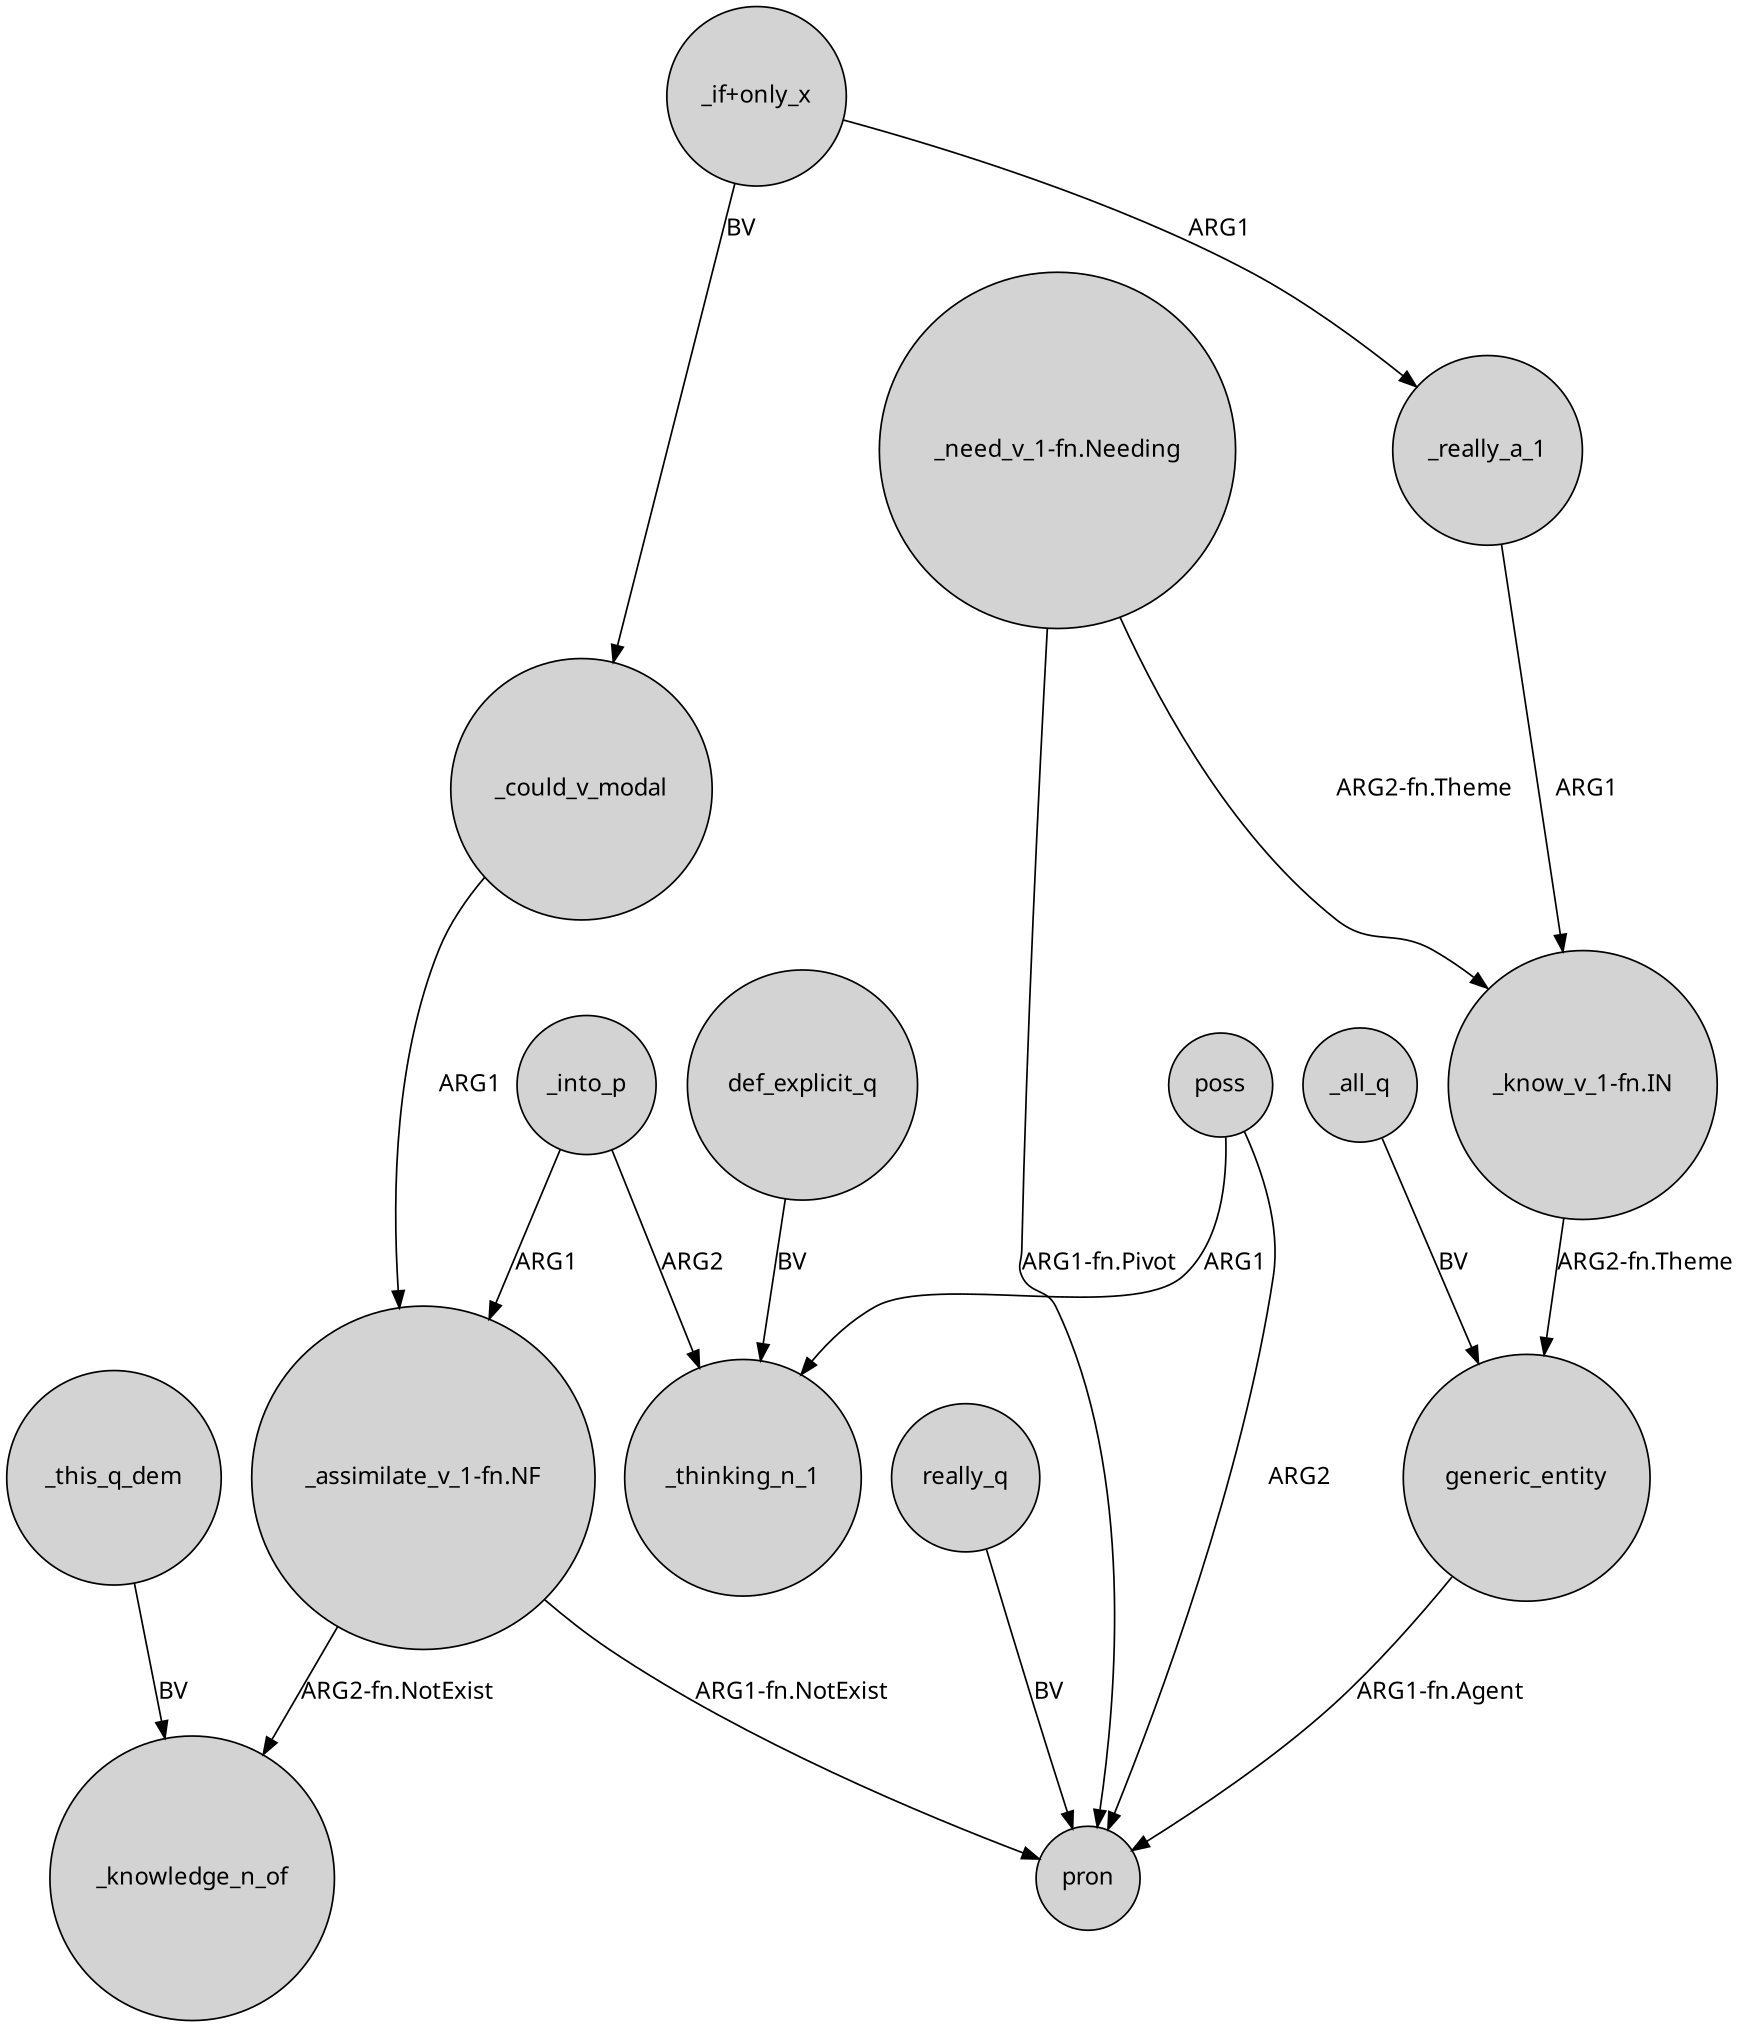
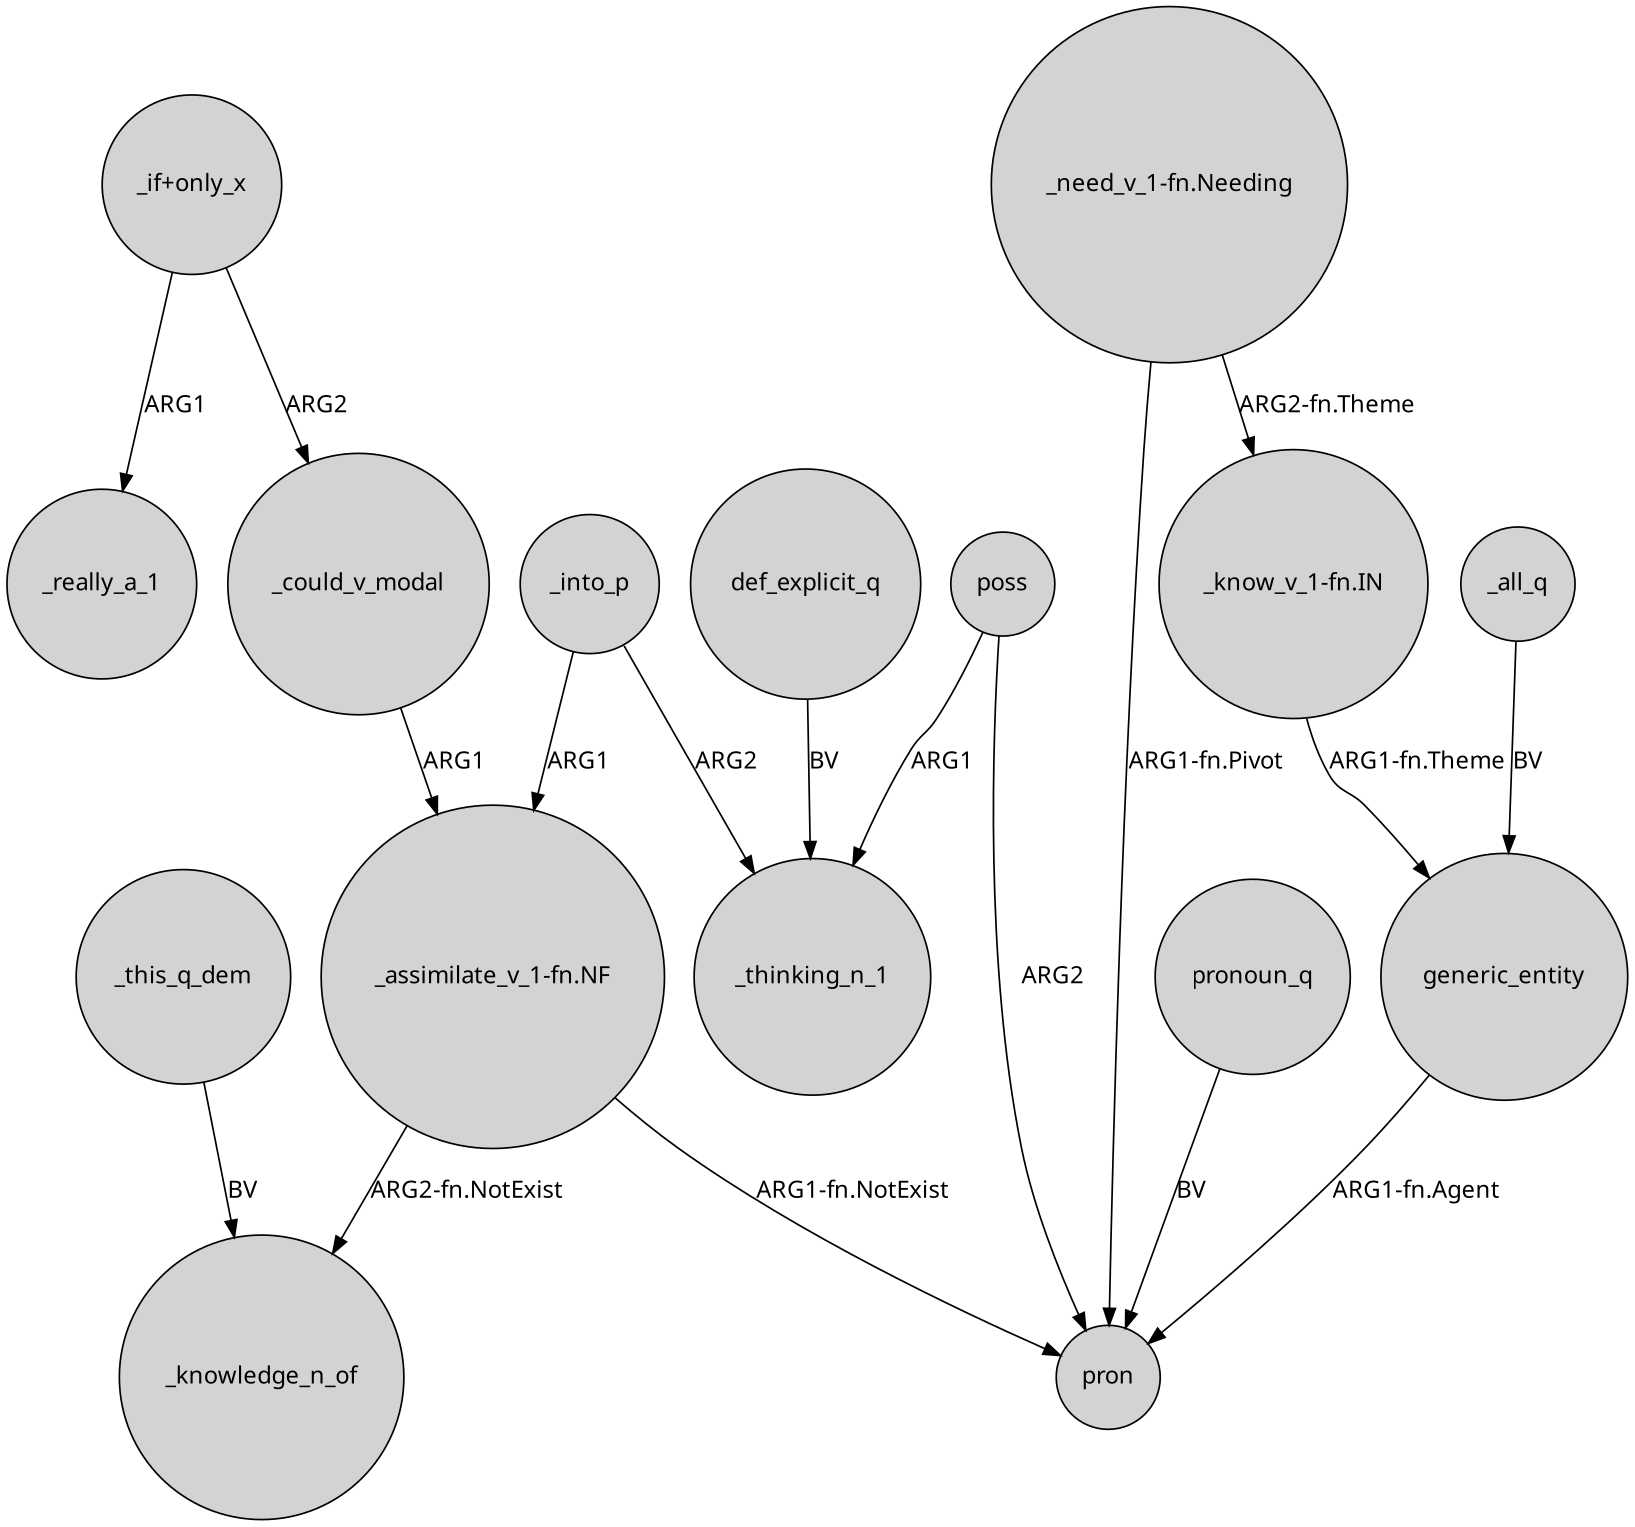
edge "_if+only_x" -> "_could_v_modal": label "BV" -> "ARG2"
edge "_really_a_1" -> "_know_v_1-fn.IN": removed, label "ARG1"
edge "_know_v_1-fn.IN" -> "generic_entity": label "ARG2-fn.Theme" -> "ARG1-fn.Theme"
node "really_q": label "really_q" -> "pronoun_q"
